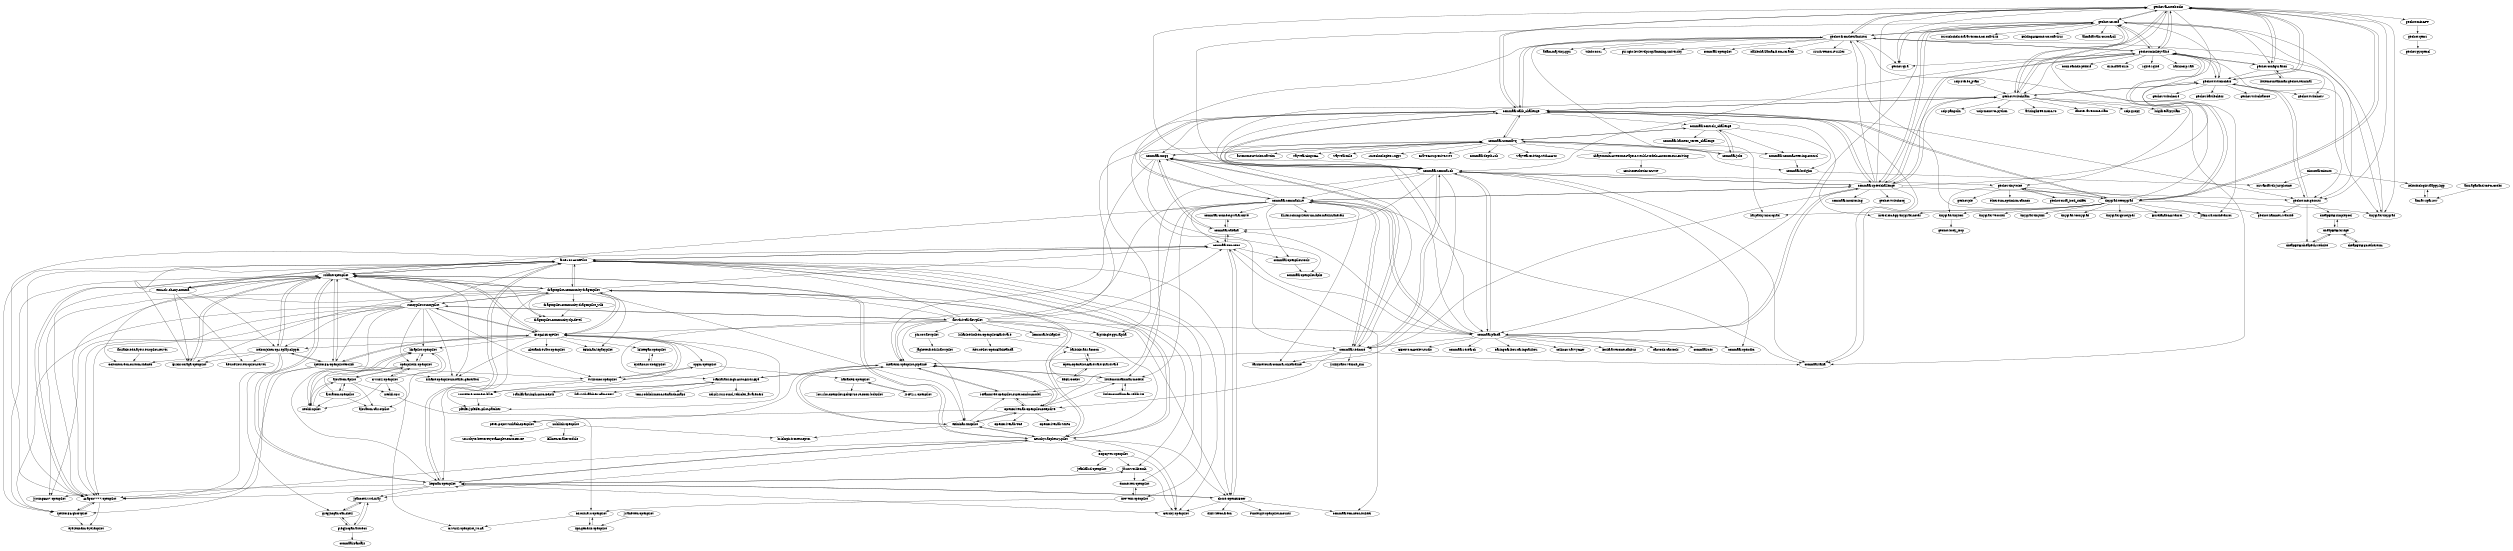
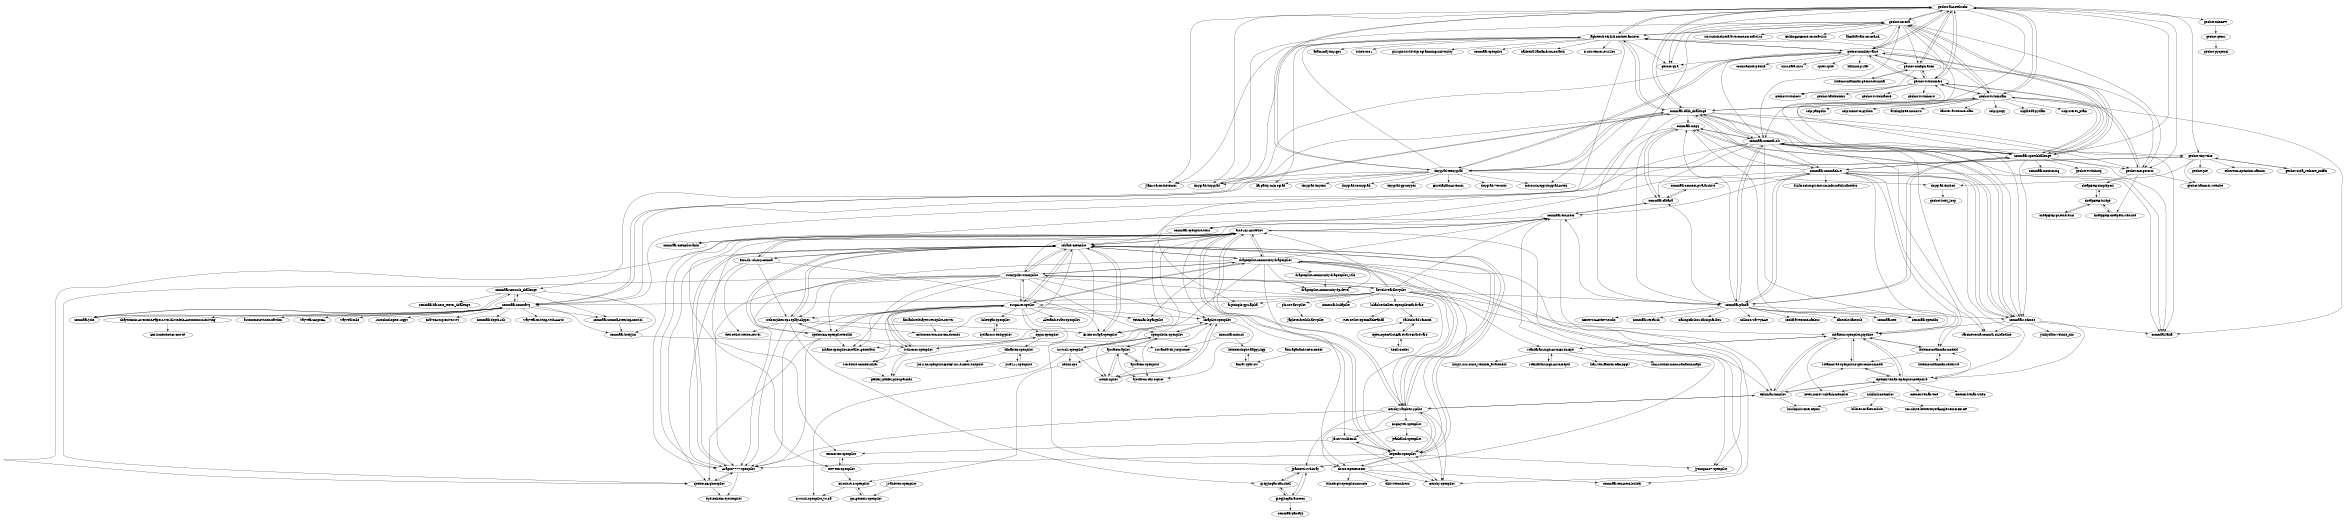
node "geohot/fromthetransistor": label "geohot/fromthetransistor" -> "jagheterfredrik/fromthetransistor"
edge "geohot/twitchchess" -> "geohot/configuration": added
edge "uoip/stereo_ptam" -> "geohot/twitchslam": reversed
edge "commaai/commavq" -> "commaai/msgq": removed
node "geohot/cuda_ioctl_sniffer": label "geohot/cuda_ioctl_sniffer" -> "geohot/cuda_rednose_sniffer"
edge "commaai/comma2k19" -> "sshane/openpilot": now "commaai/comma10k" -> "sshane/openpilot"
node "RetroPilot/retropilot-server": label "RetroPilot/retropilot-server" -> "RetroPilot/stereo-server"
edge "commaai/eon-neos" -> "ch4se/OpenFrEON": removed
